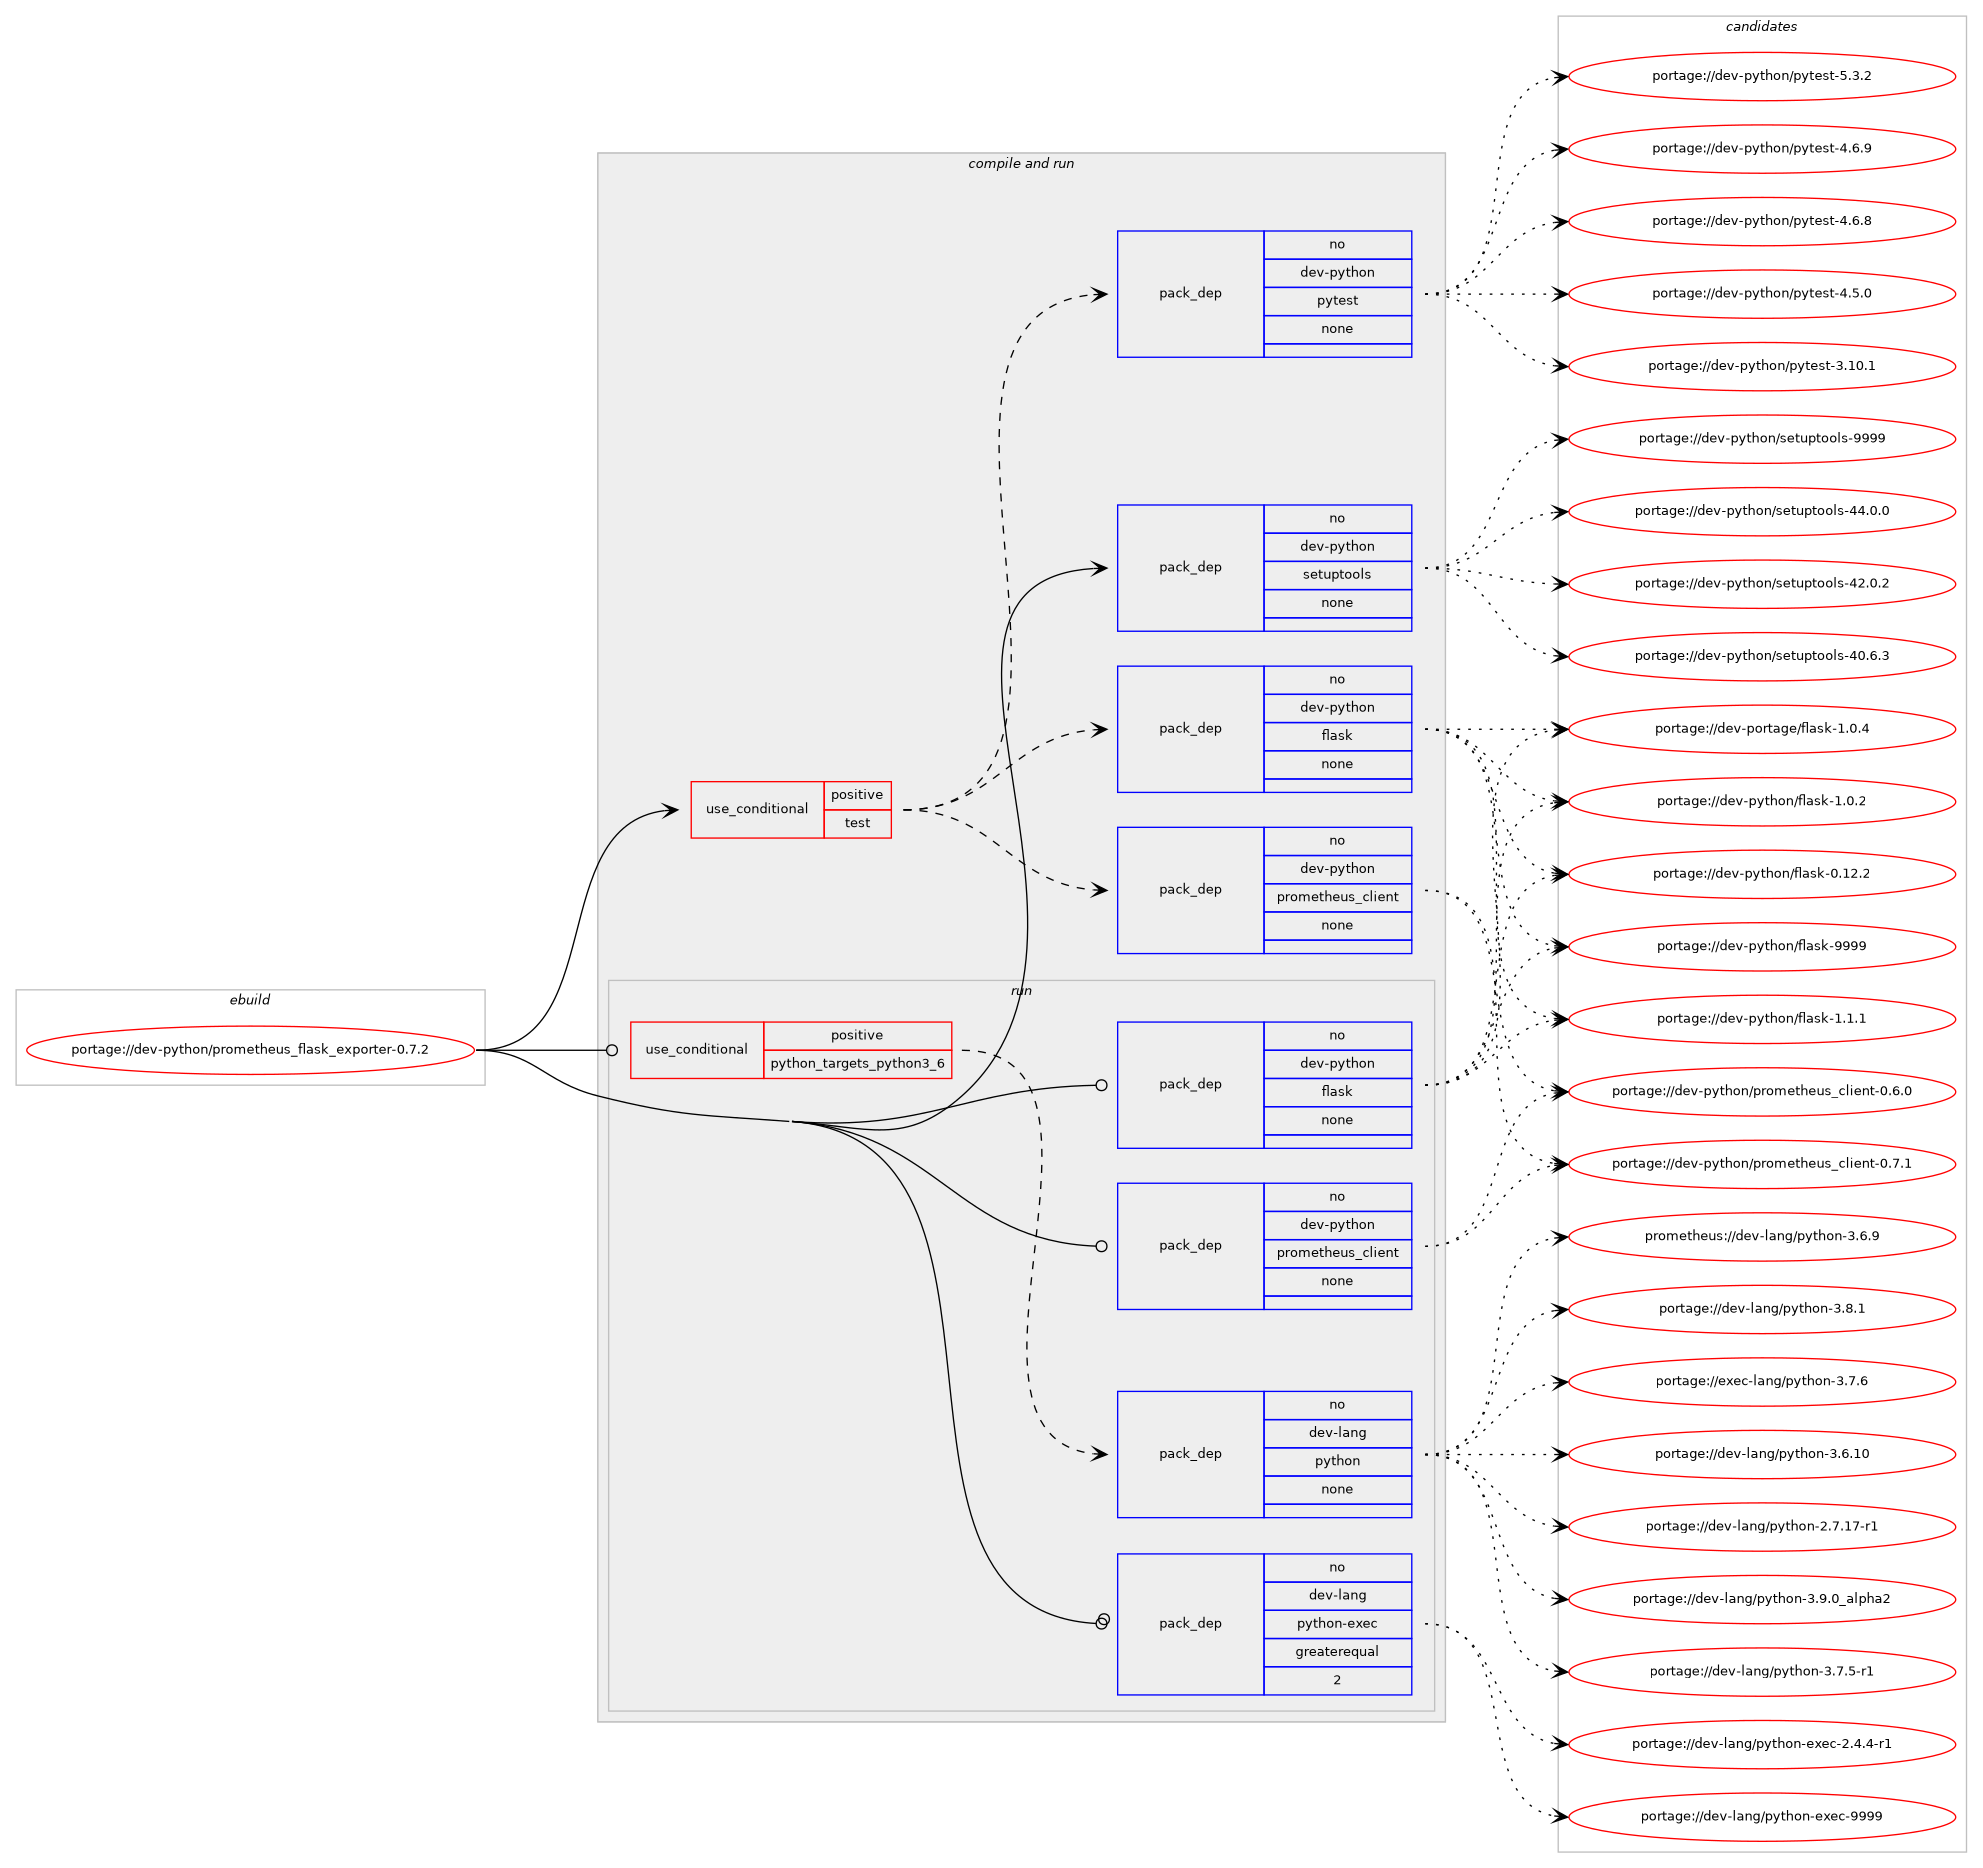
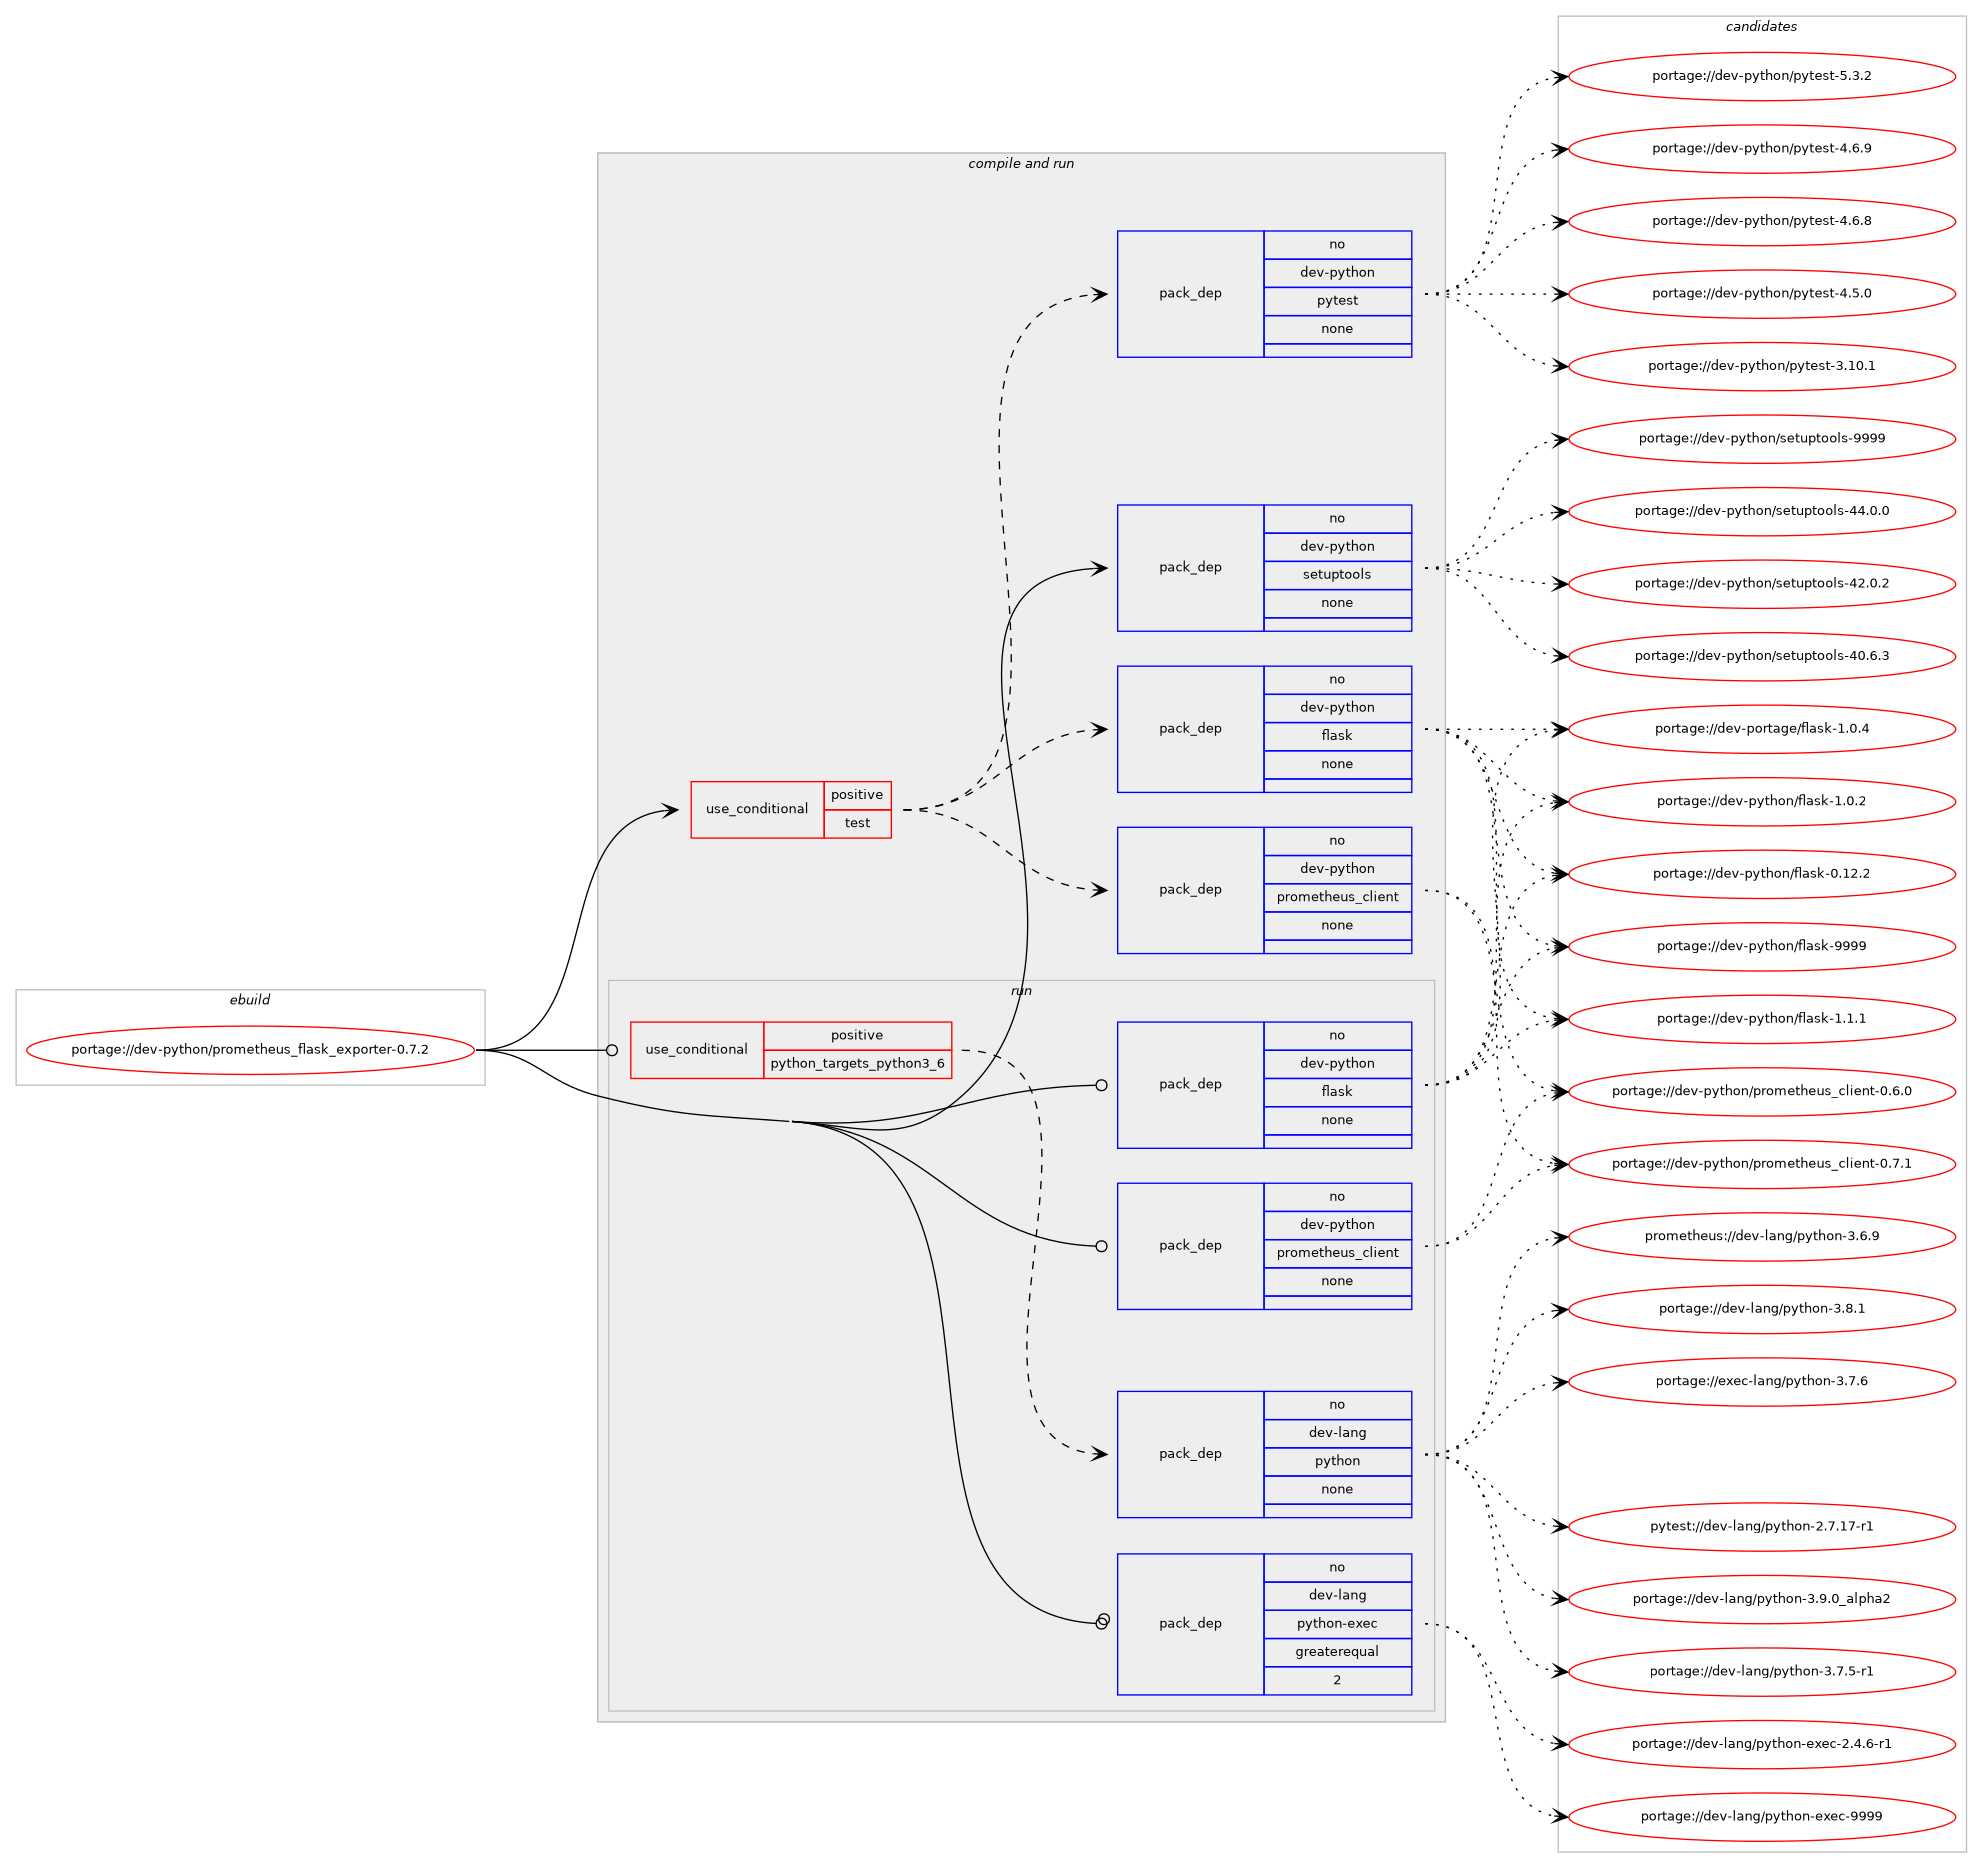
node "portage://dev-lang/python-3.6.10": removed
node "portage://dev-lang/python-2.7.17-r1": label "portage://dev-lang/python-2.7.17-r1" -> "pytest://dev-lang/python-2.7.17-r1"
node "portage://dev-lang/python-exec-2.4.4-r1": label "portage://dev-lang/python-exec-2.4.4-r1" -> "portage://dev-lang/python-exec-2.4.6-r1"
